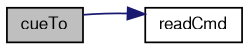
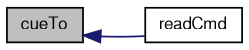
edge "cueTo" -> "readCmd": reversed
